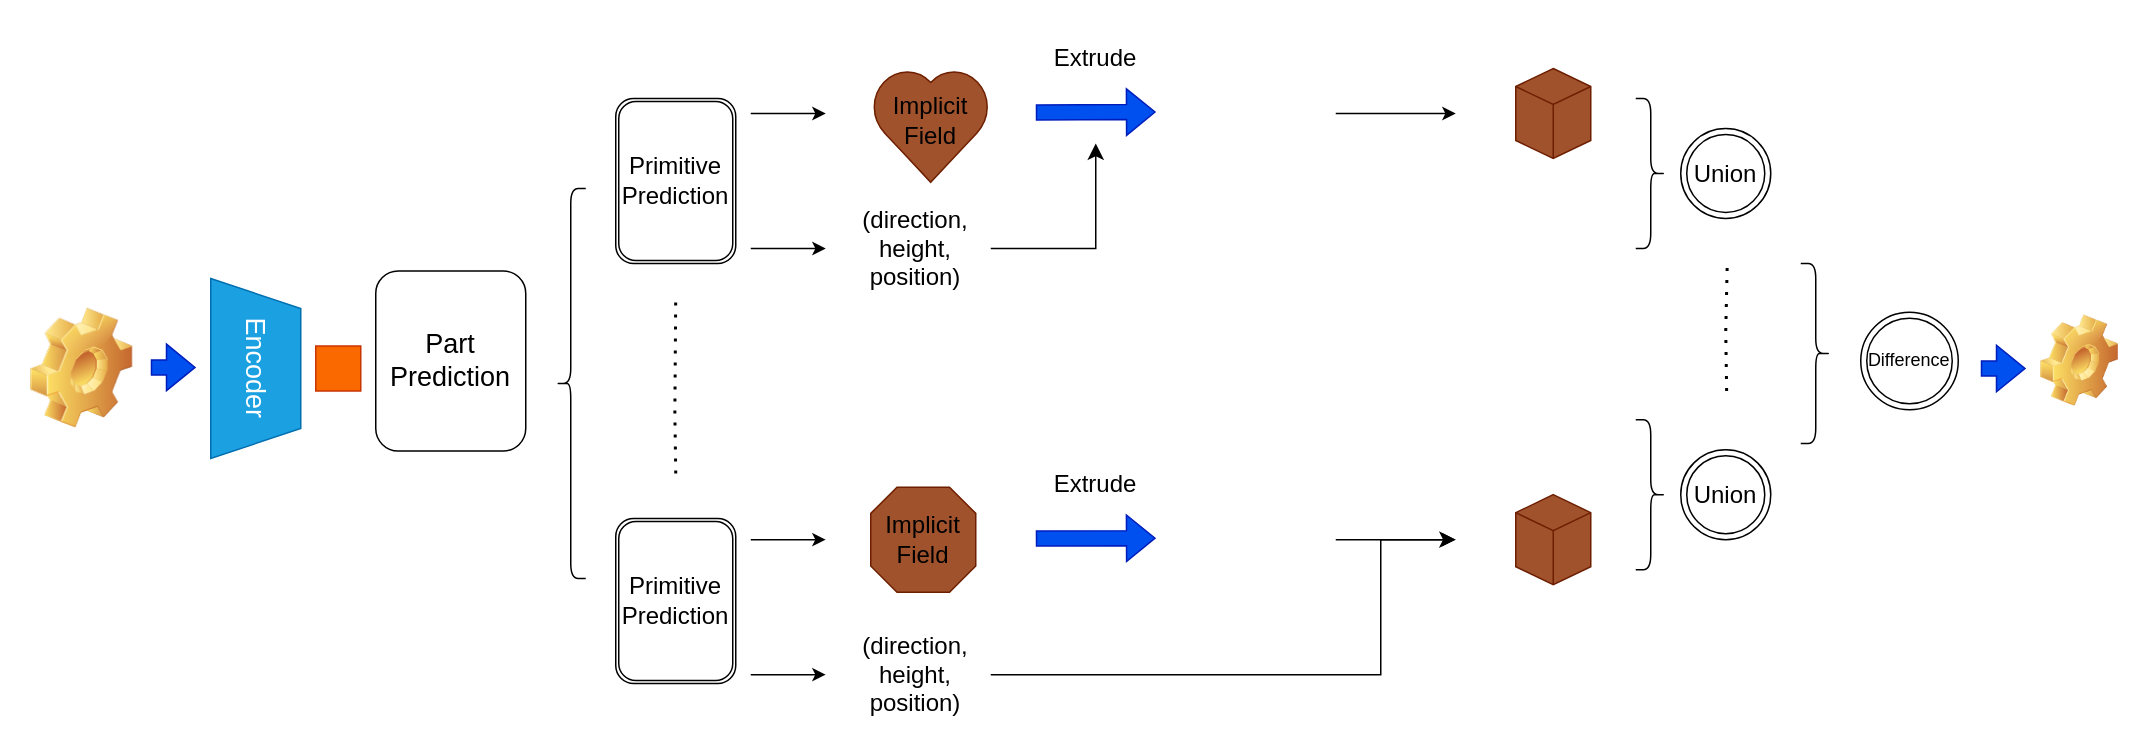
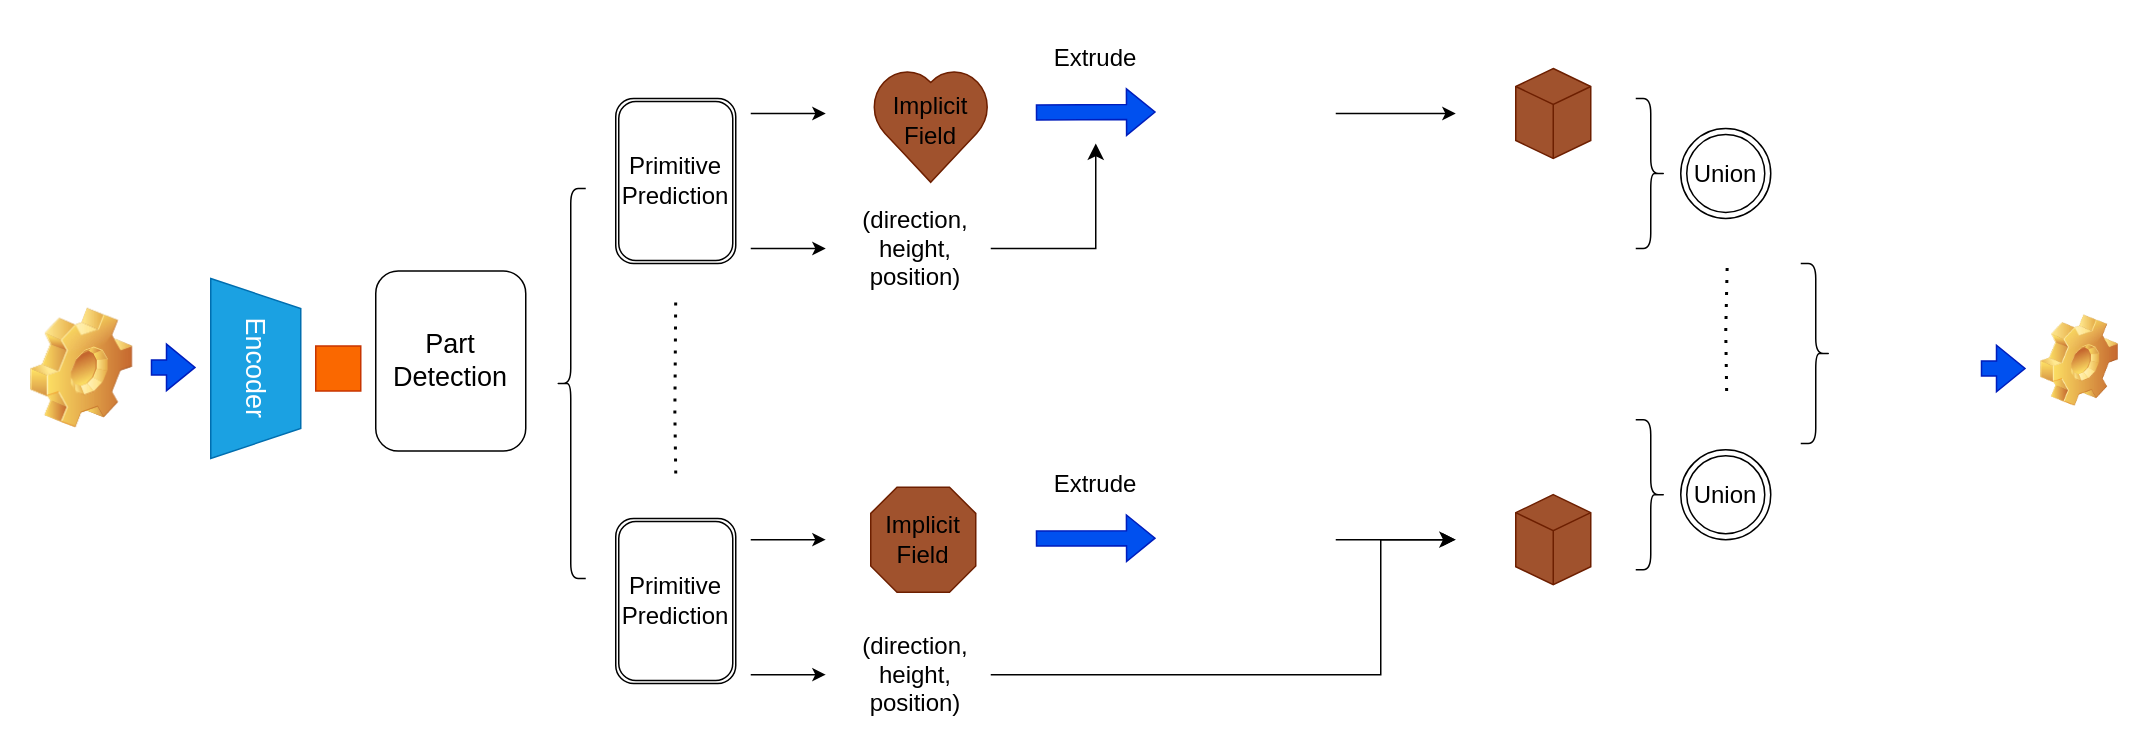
node "Part Prediction": label "Part Prediction" -> "Part Detection"
node "Difference": removed
